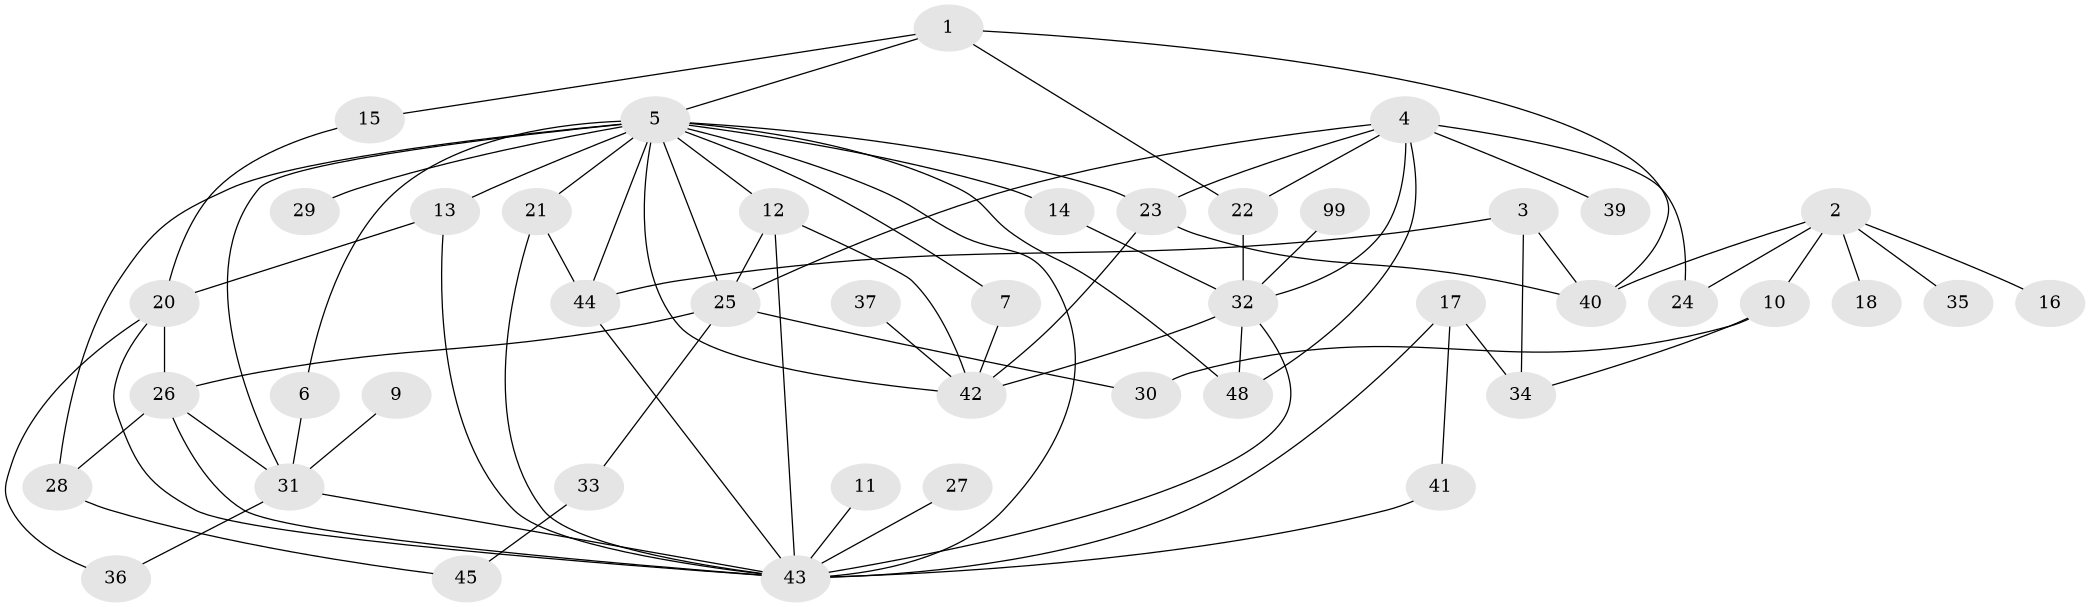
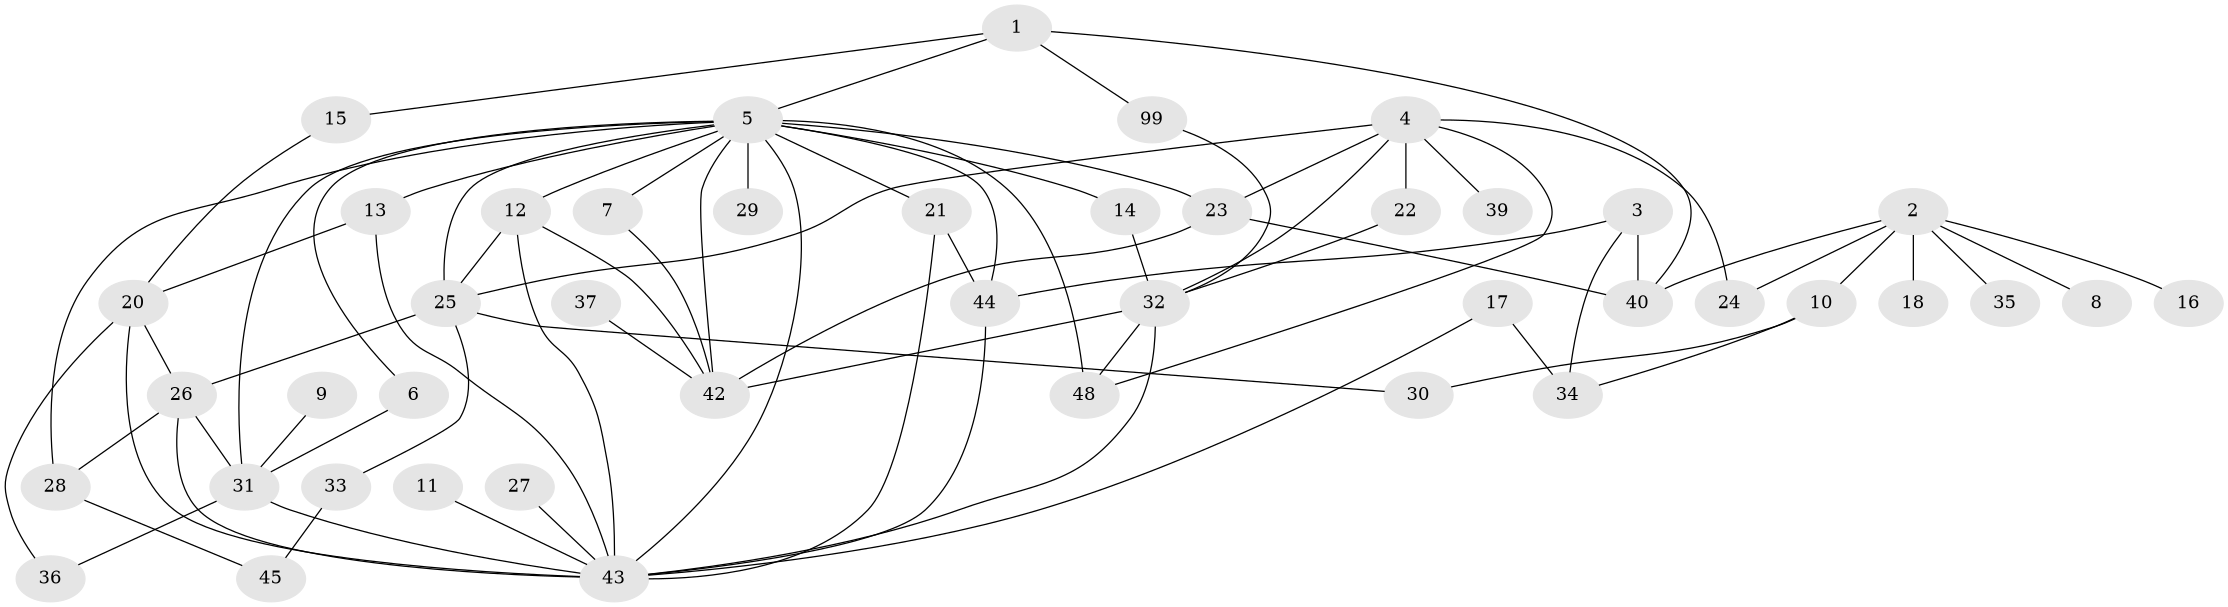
edge "1" -- "22": now "1" -- "99"
node "8": added
node "41": removed
